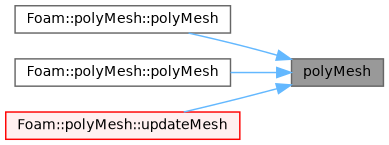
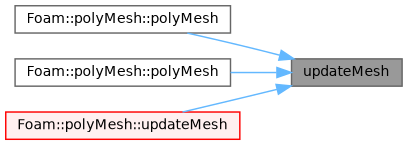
node "polyMesh": label "polyMesh" -> "updateMesh"
